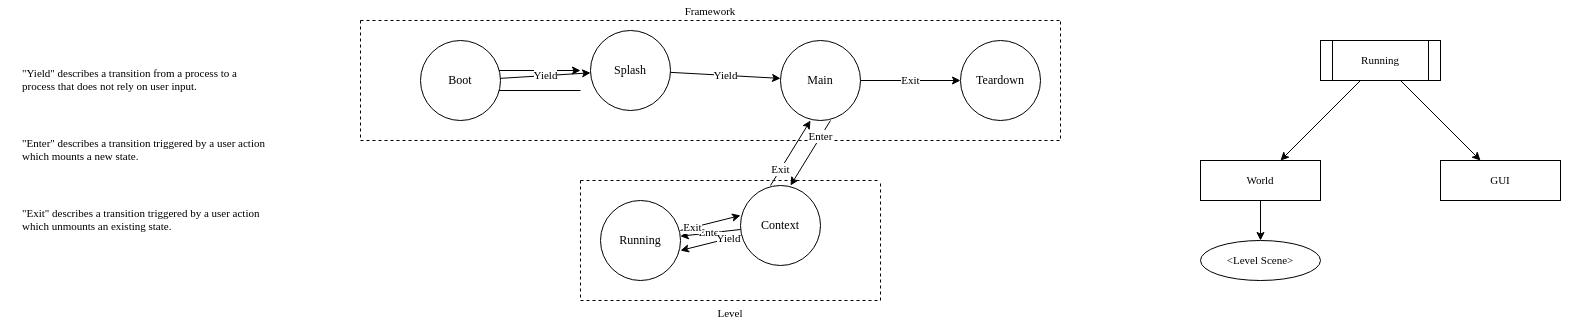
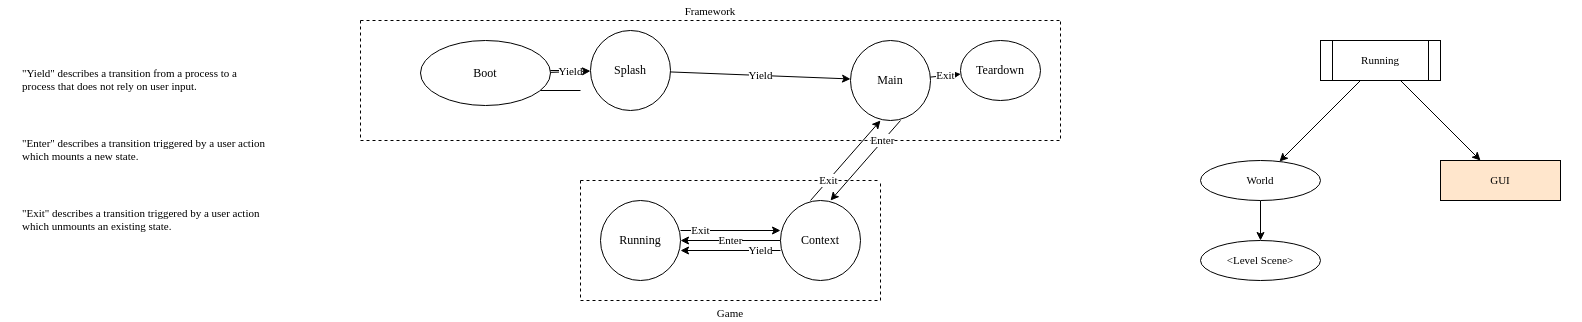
node "Boot": size 80x80 -> 130x65
node "Main": moved (821, 81) -> (891, 81)
node "Teardown": size 80x80 -> 80x60
node "World": shape rectangle -> ellipse
node "GUI": fillcolor #ffffff -> #ffe6cc
node "Context": moved (781, 226) -> (821, 241)
node "Level": label "Level" -> "Game"
